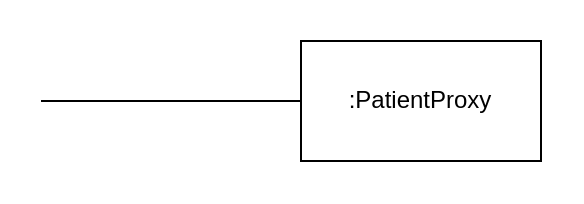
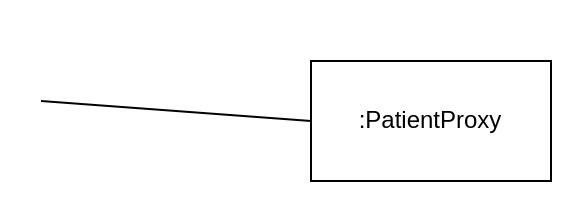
node ":PatientProxy": moved (421, 101) -> (431, 121)
